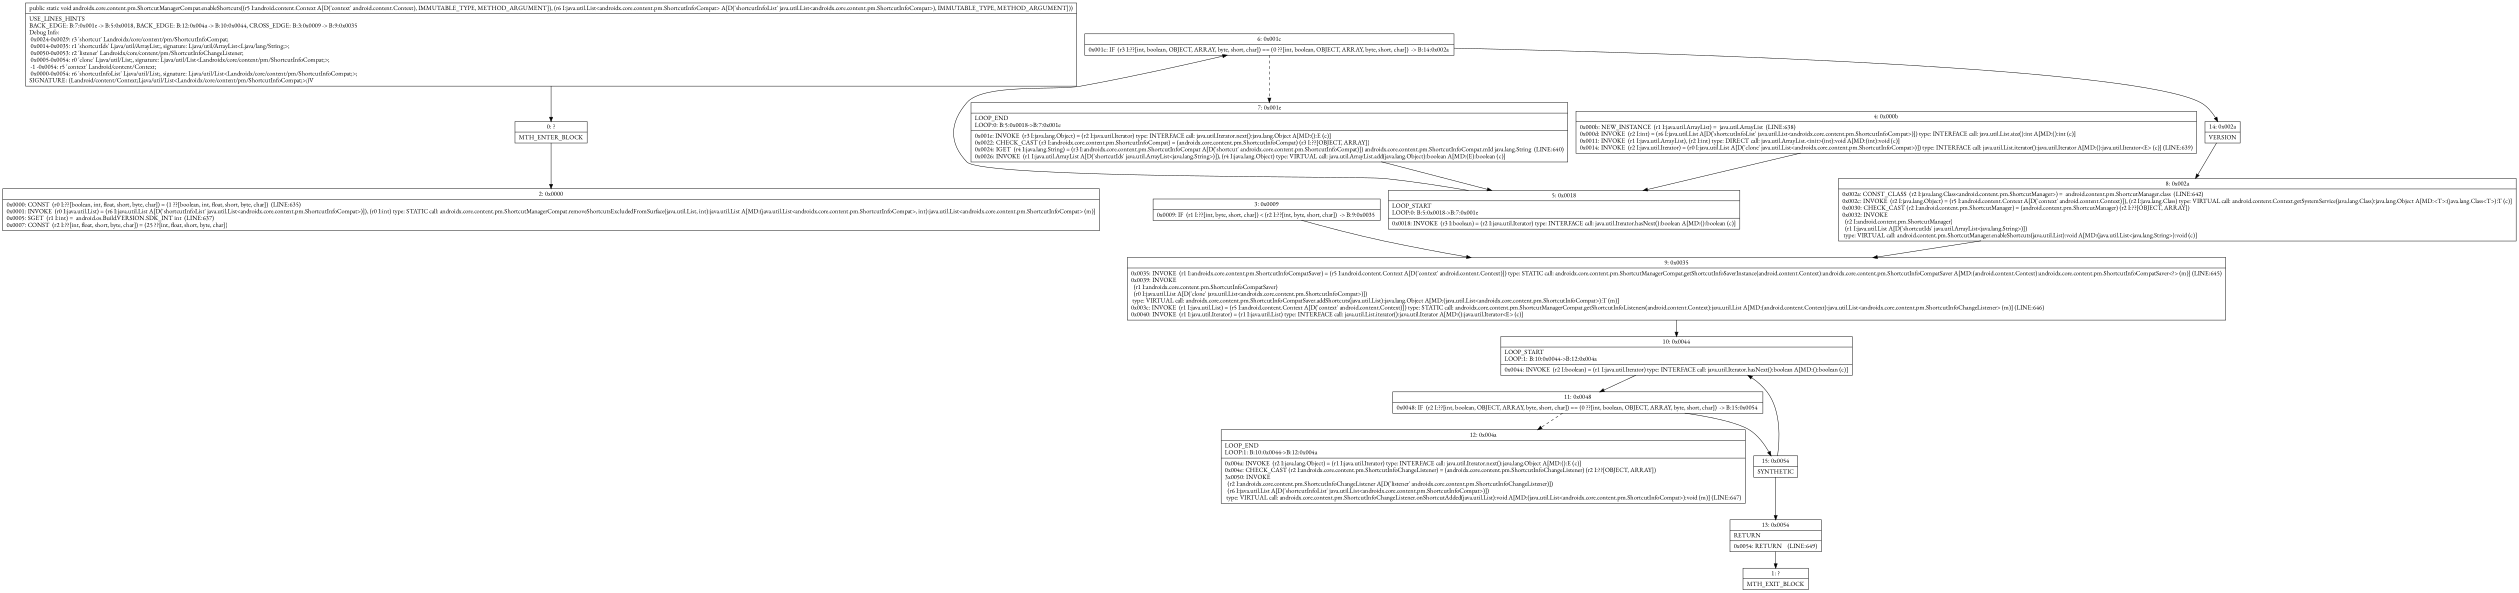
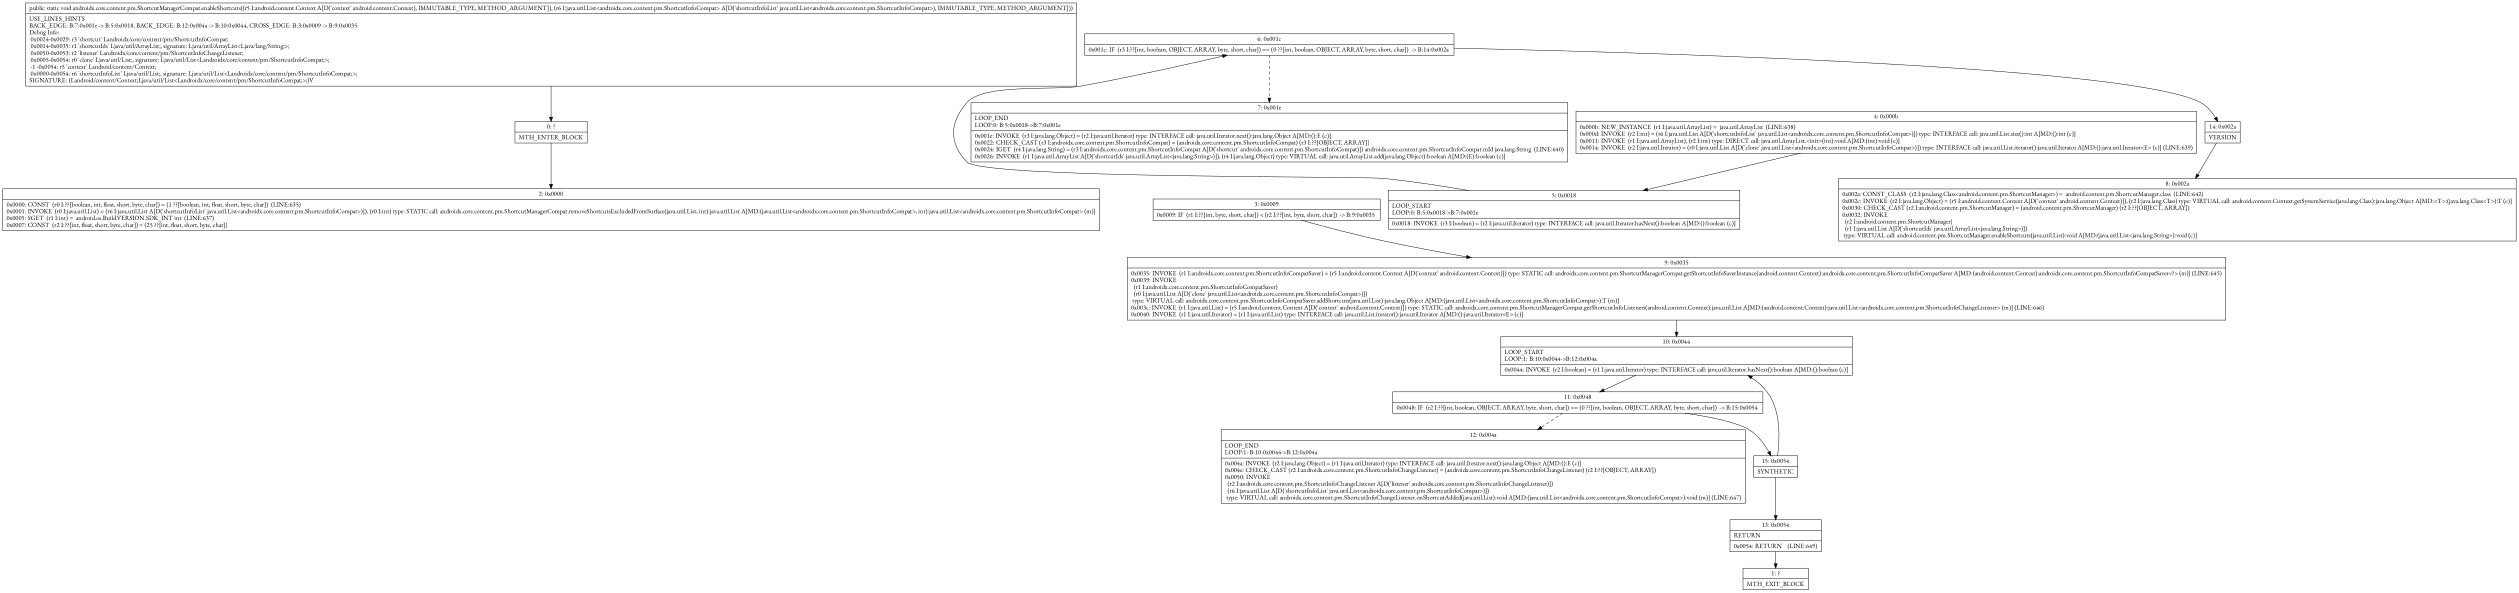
edge "7: 0x001e" -> "5: 0x0018": removed
edge "8: 0x002a" -> "9: 0x0035": removed
node "12: 0x004a": text "3x0050: INVOKE" -> "0x0050: INVOKE"
